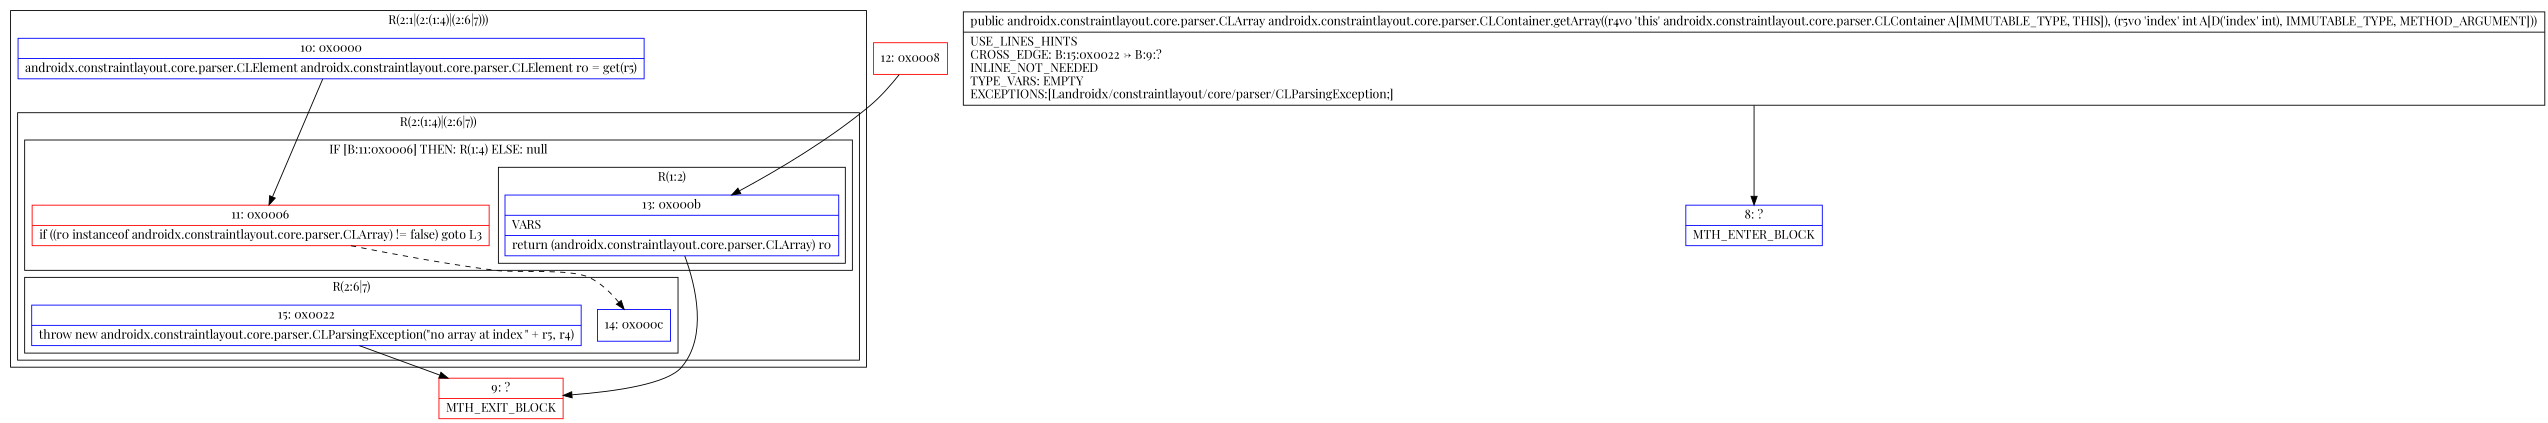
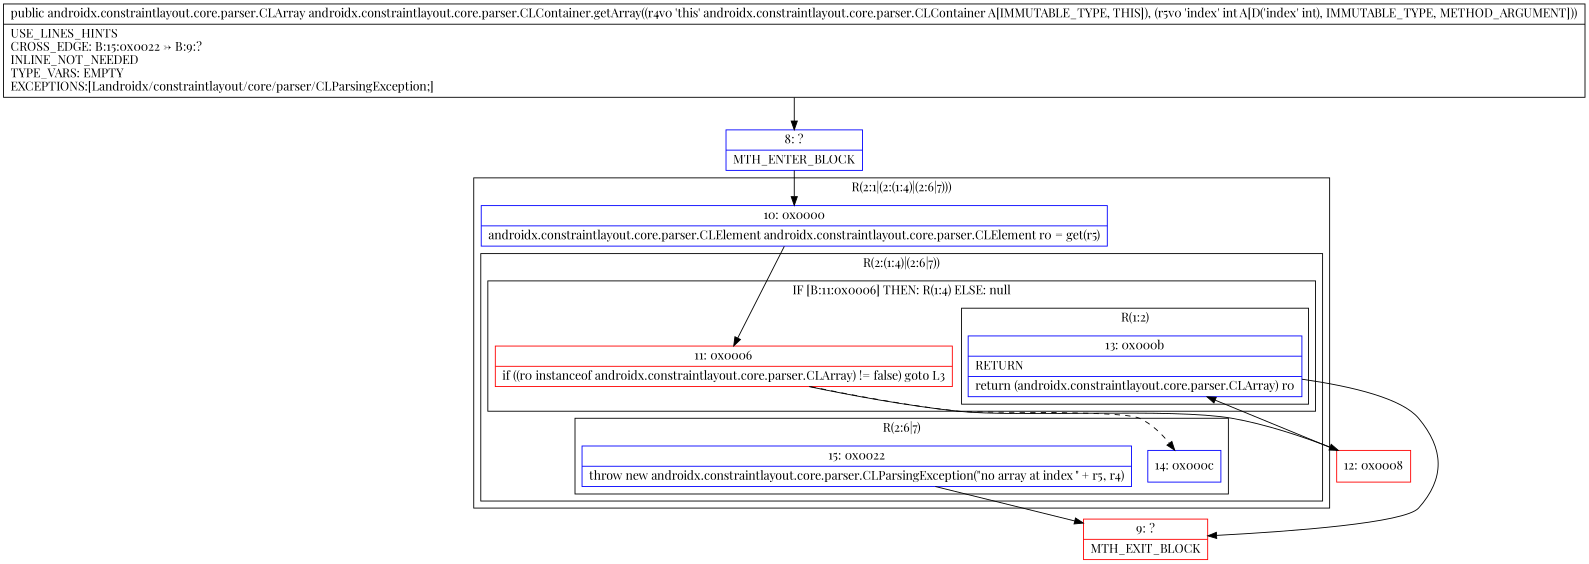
edge "8: ?" -> "10: 0x0000": added
node "13: 0x000b": text "VARS" -> "RETURN"
edge "11: 0x0006" -> "12: 0x0008": added
